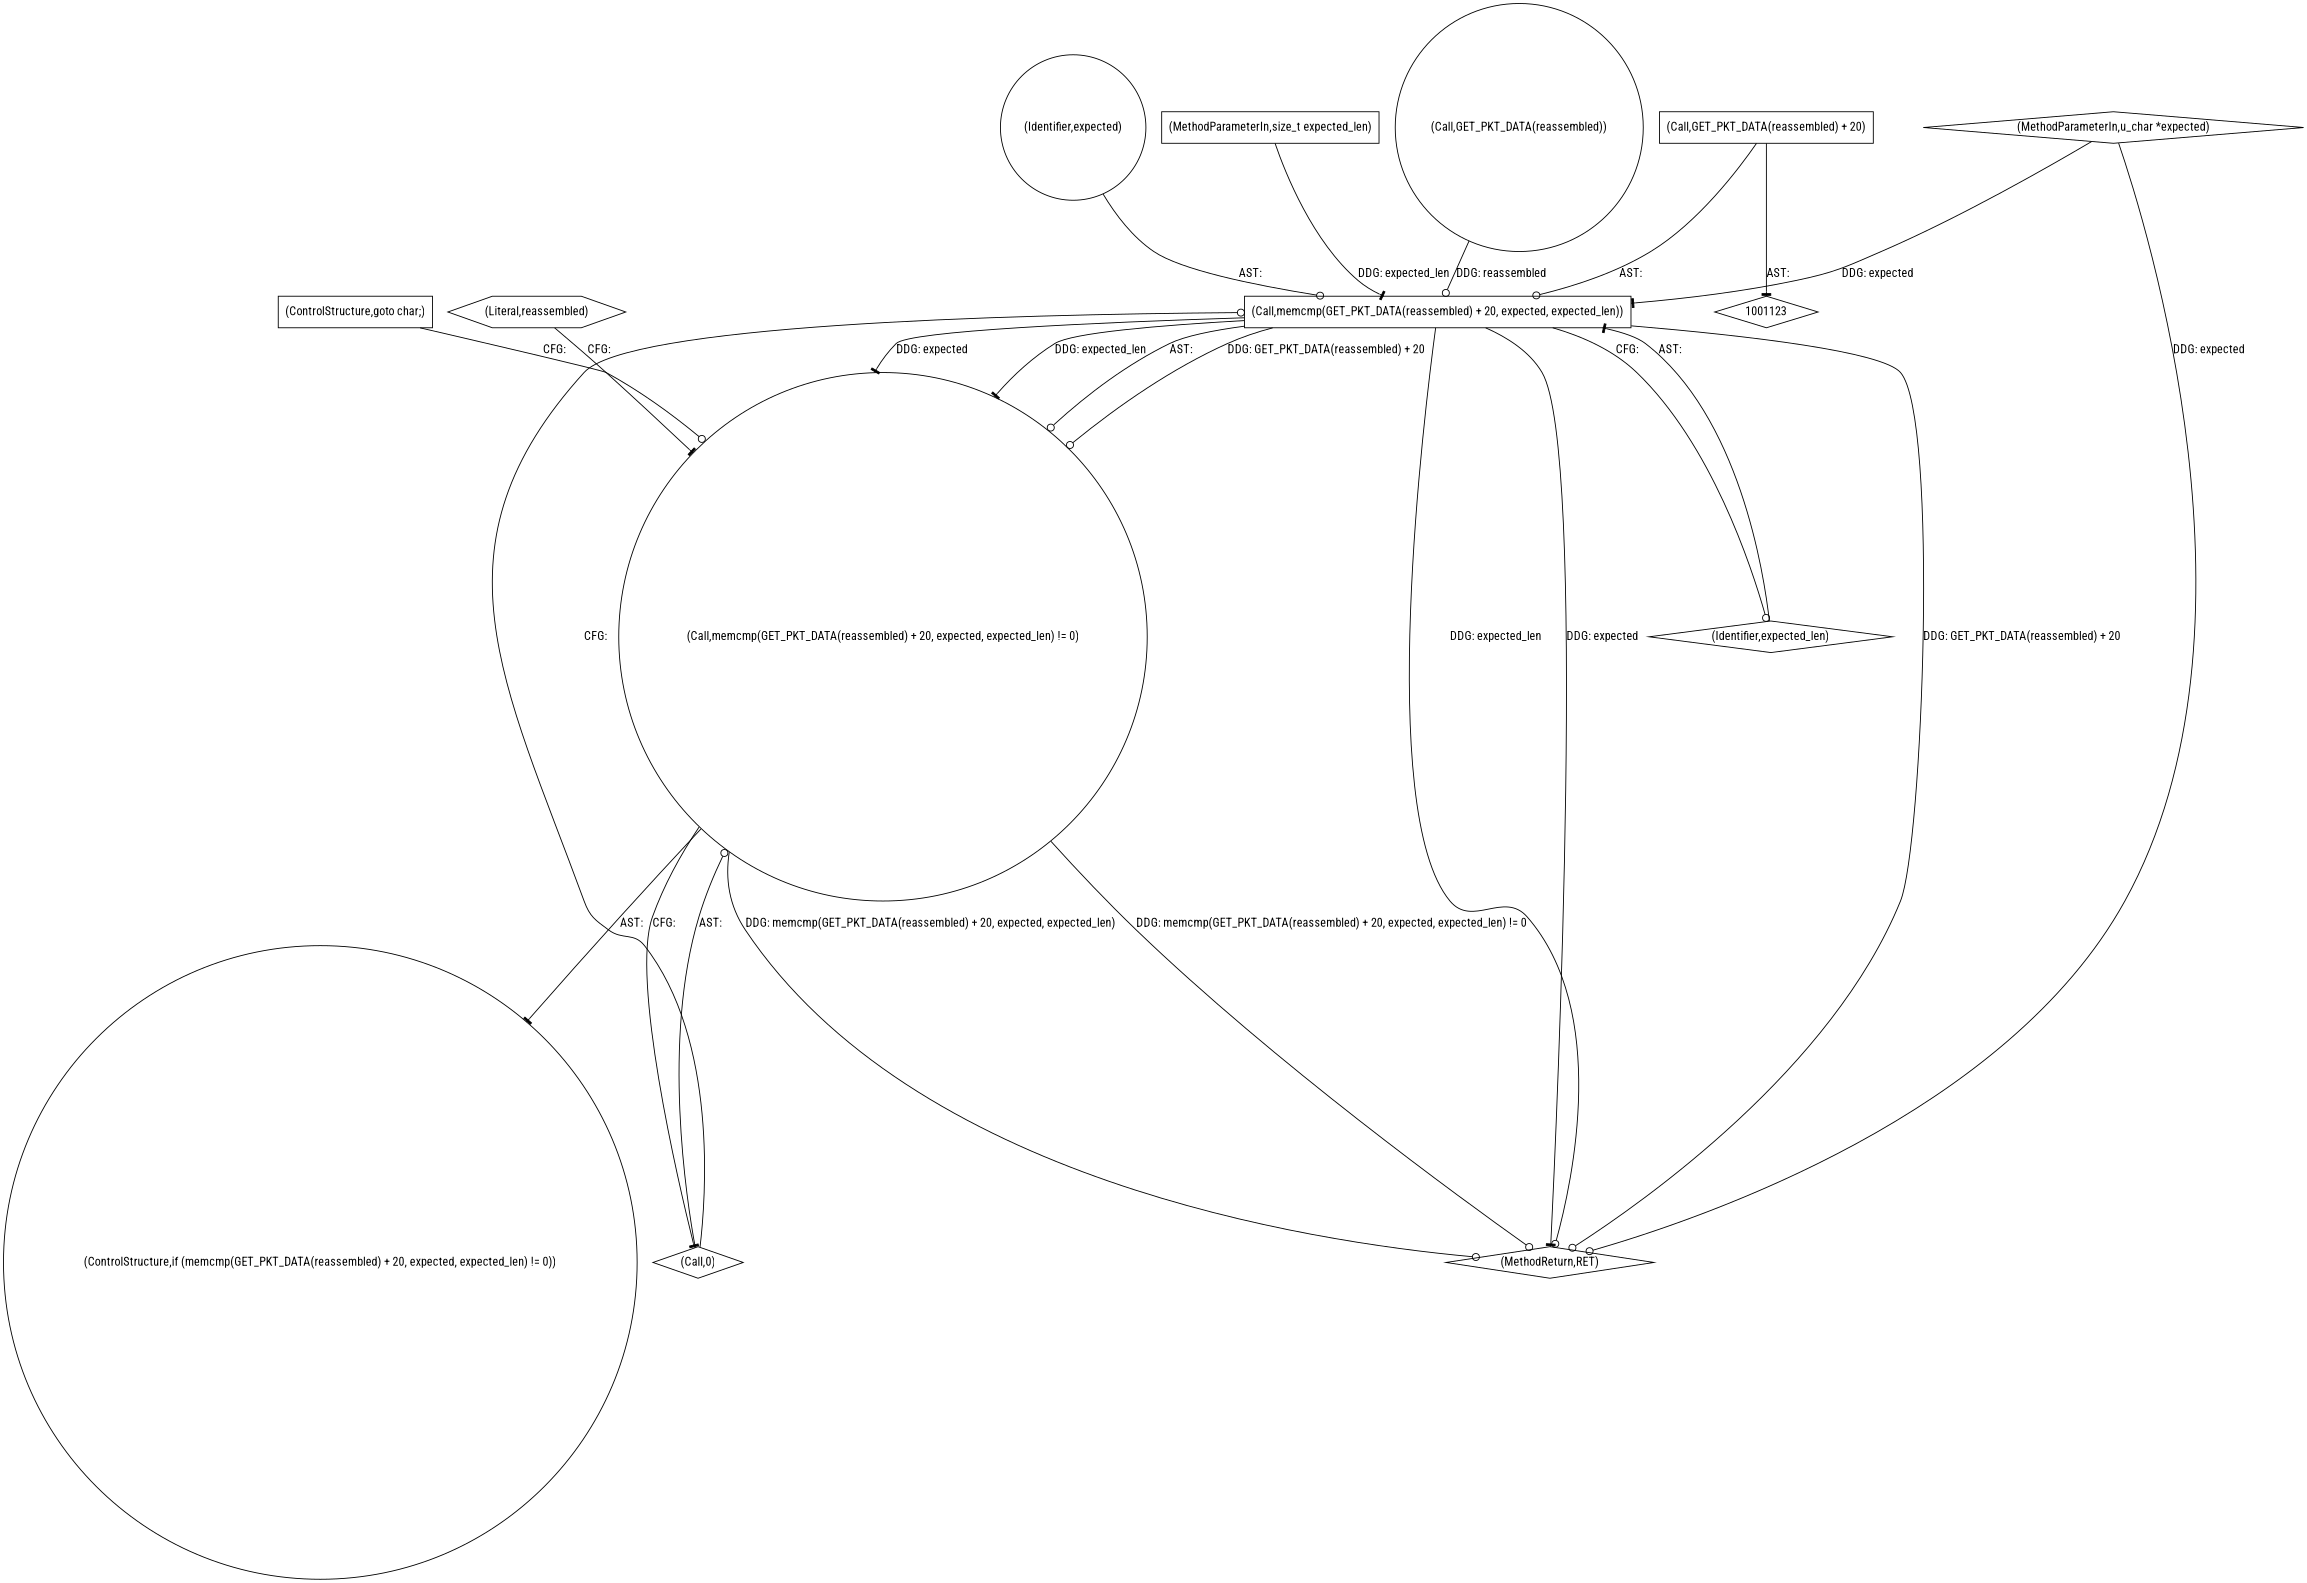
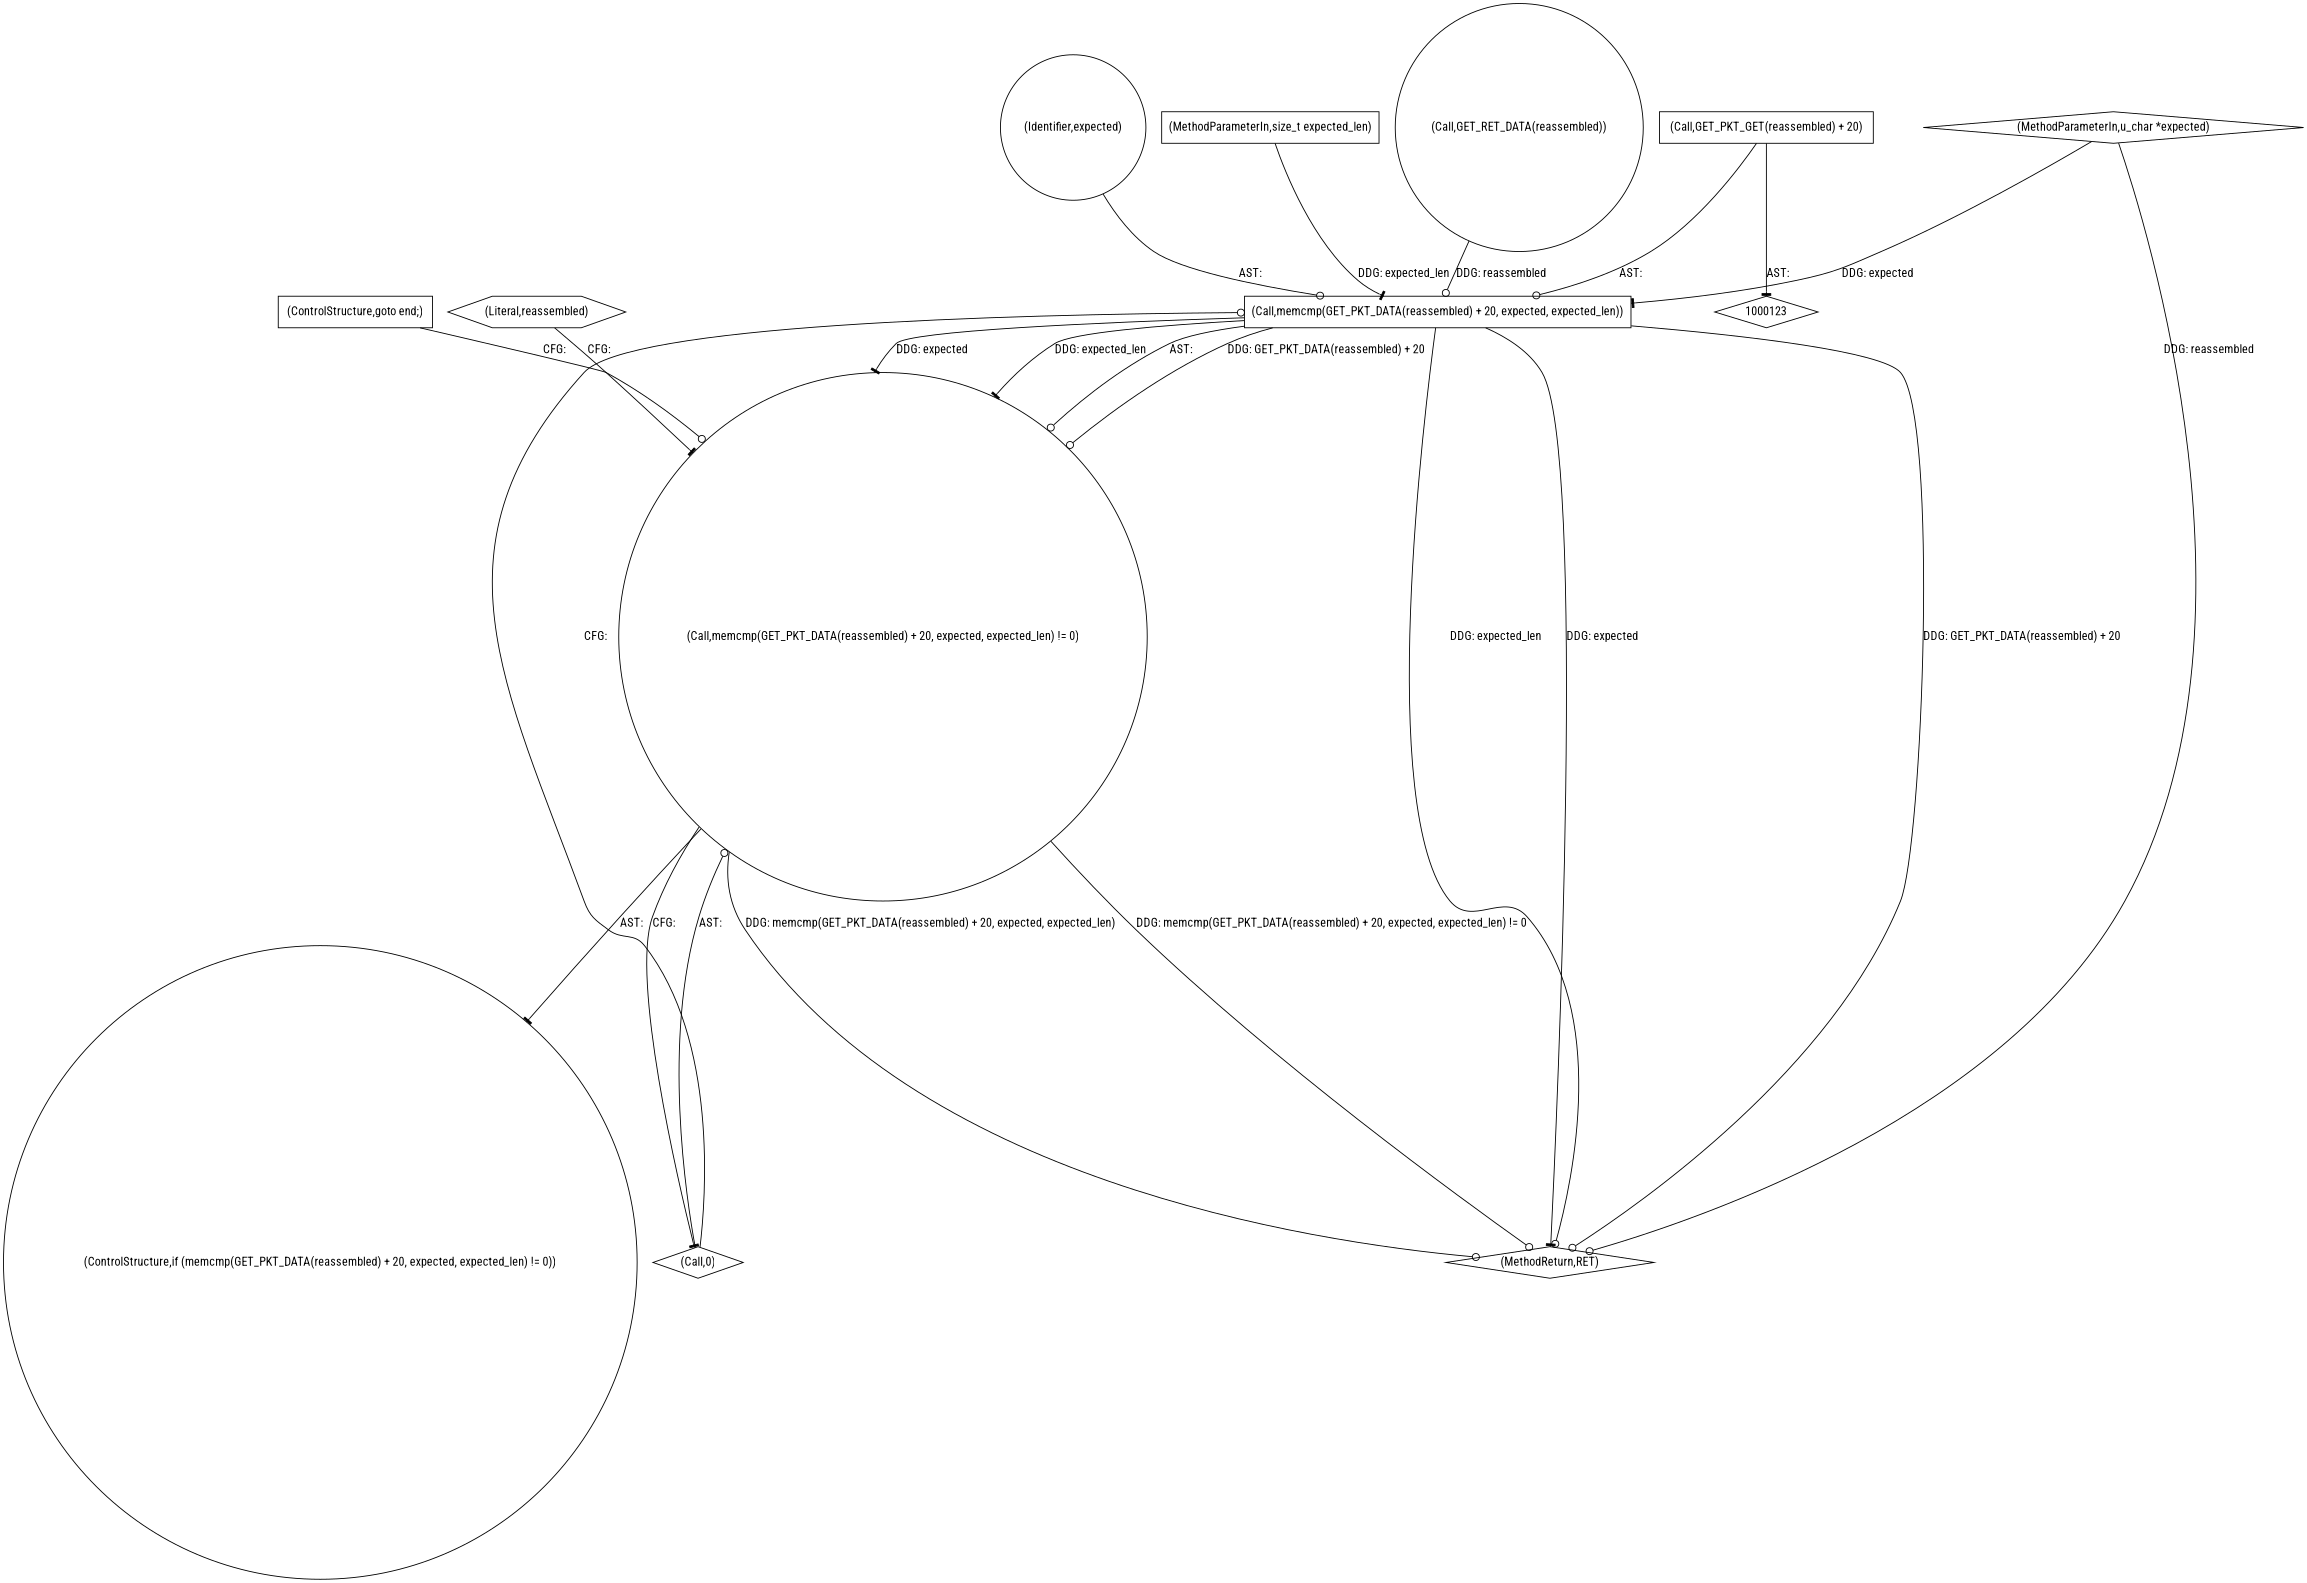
node "(Call,GET_PKT_DATA(reassembled))": label "(Call,GET_PKT_DATA(reassembled))" -> "(Call,GET_RET_DATA(reassembled))"
node "(Call,GET_PKT_DATA(reassembled) + 20)": label "(Call,GET_PKT_DATA(reassembled) + 20)" -> "(Call,GET_PKT_GET(reassembled) + 20)"
node "(ControlStructure,goto char;)": label "(ControlStructure,goto char;)" -> "(ControlStructure,goto end;)"
node "1001123": label "1001123" -> "1000123"
edge "(MethodParameterIn,u_char *expected)" -> "(MethodReturn,RET)": label "DDG: expected" -> "DDG: reassembled"
node "(Identifier,expected_len)": removed
